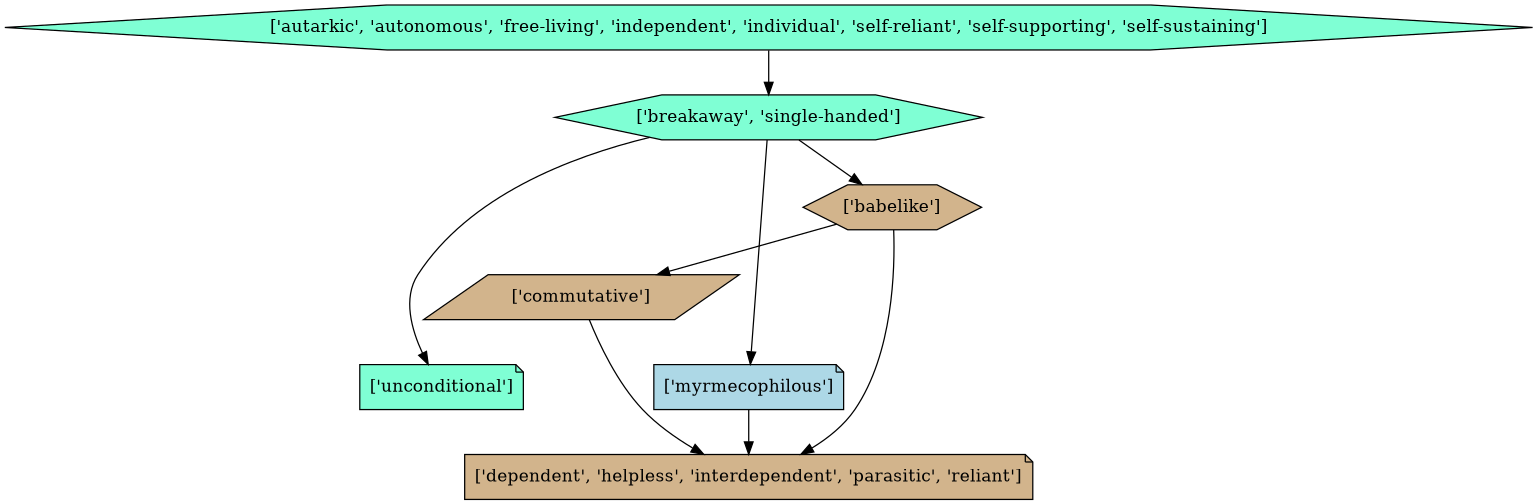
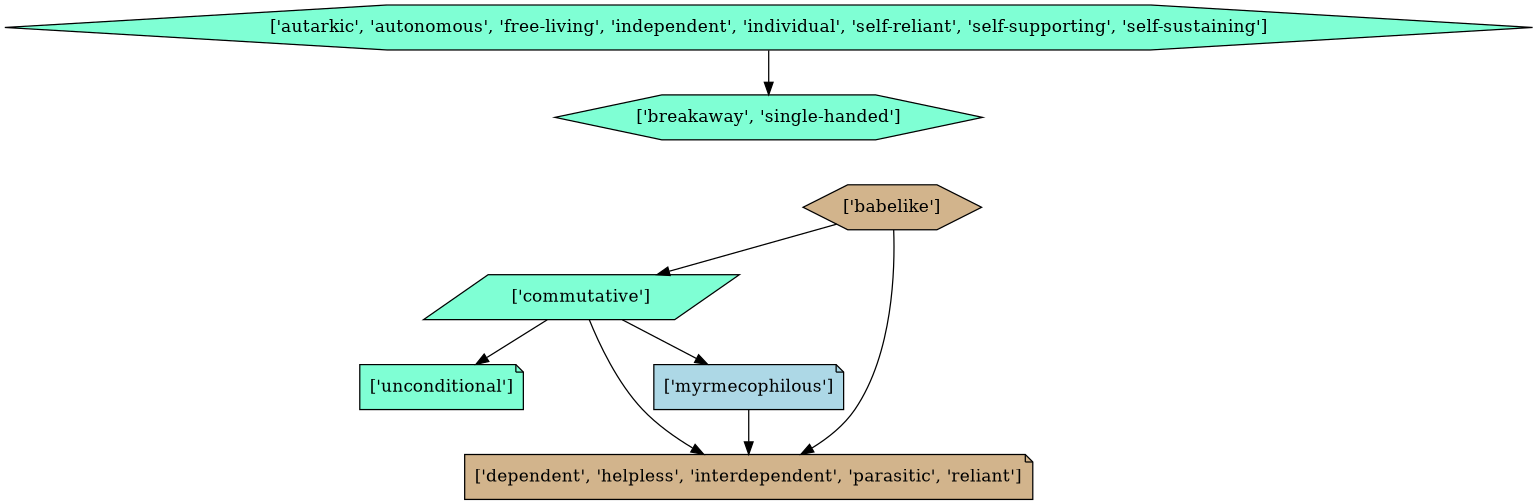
edge "['breakaway', 'single-handed']" -> "['babelike']": removed
edge "['breakaway', 'single-handed']" -> "['unconditional']": now "['commutative']" -> "['unconditional']"
edge "['breakaway', 'single-handed']" -> "['myrmecophilous']": now "['commutative']" -> "['myrmecophilous']"
node "['commutative']": fillcolor tan -> aquamarine
